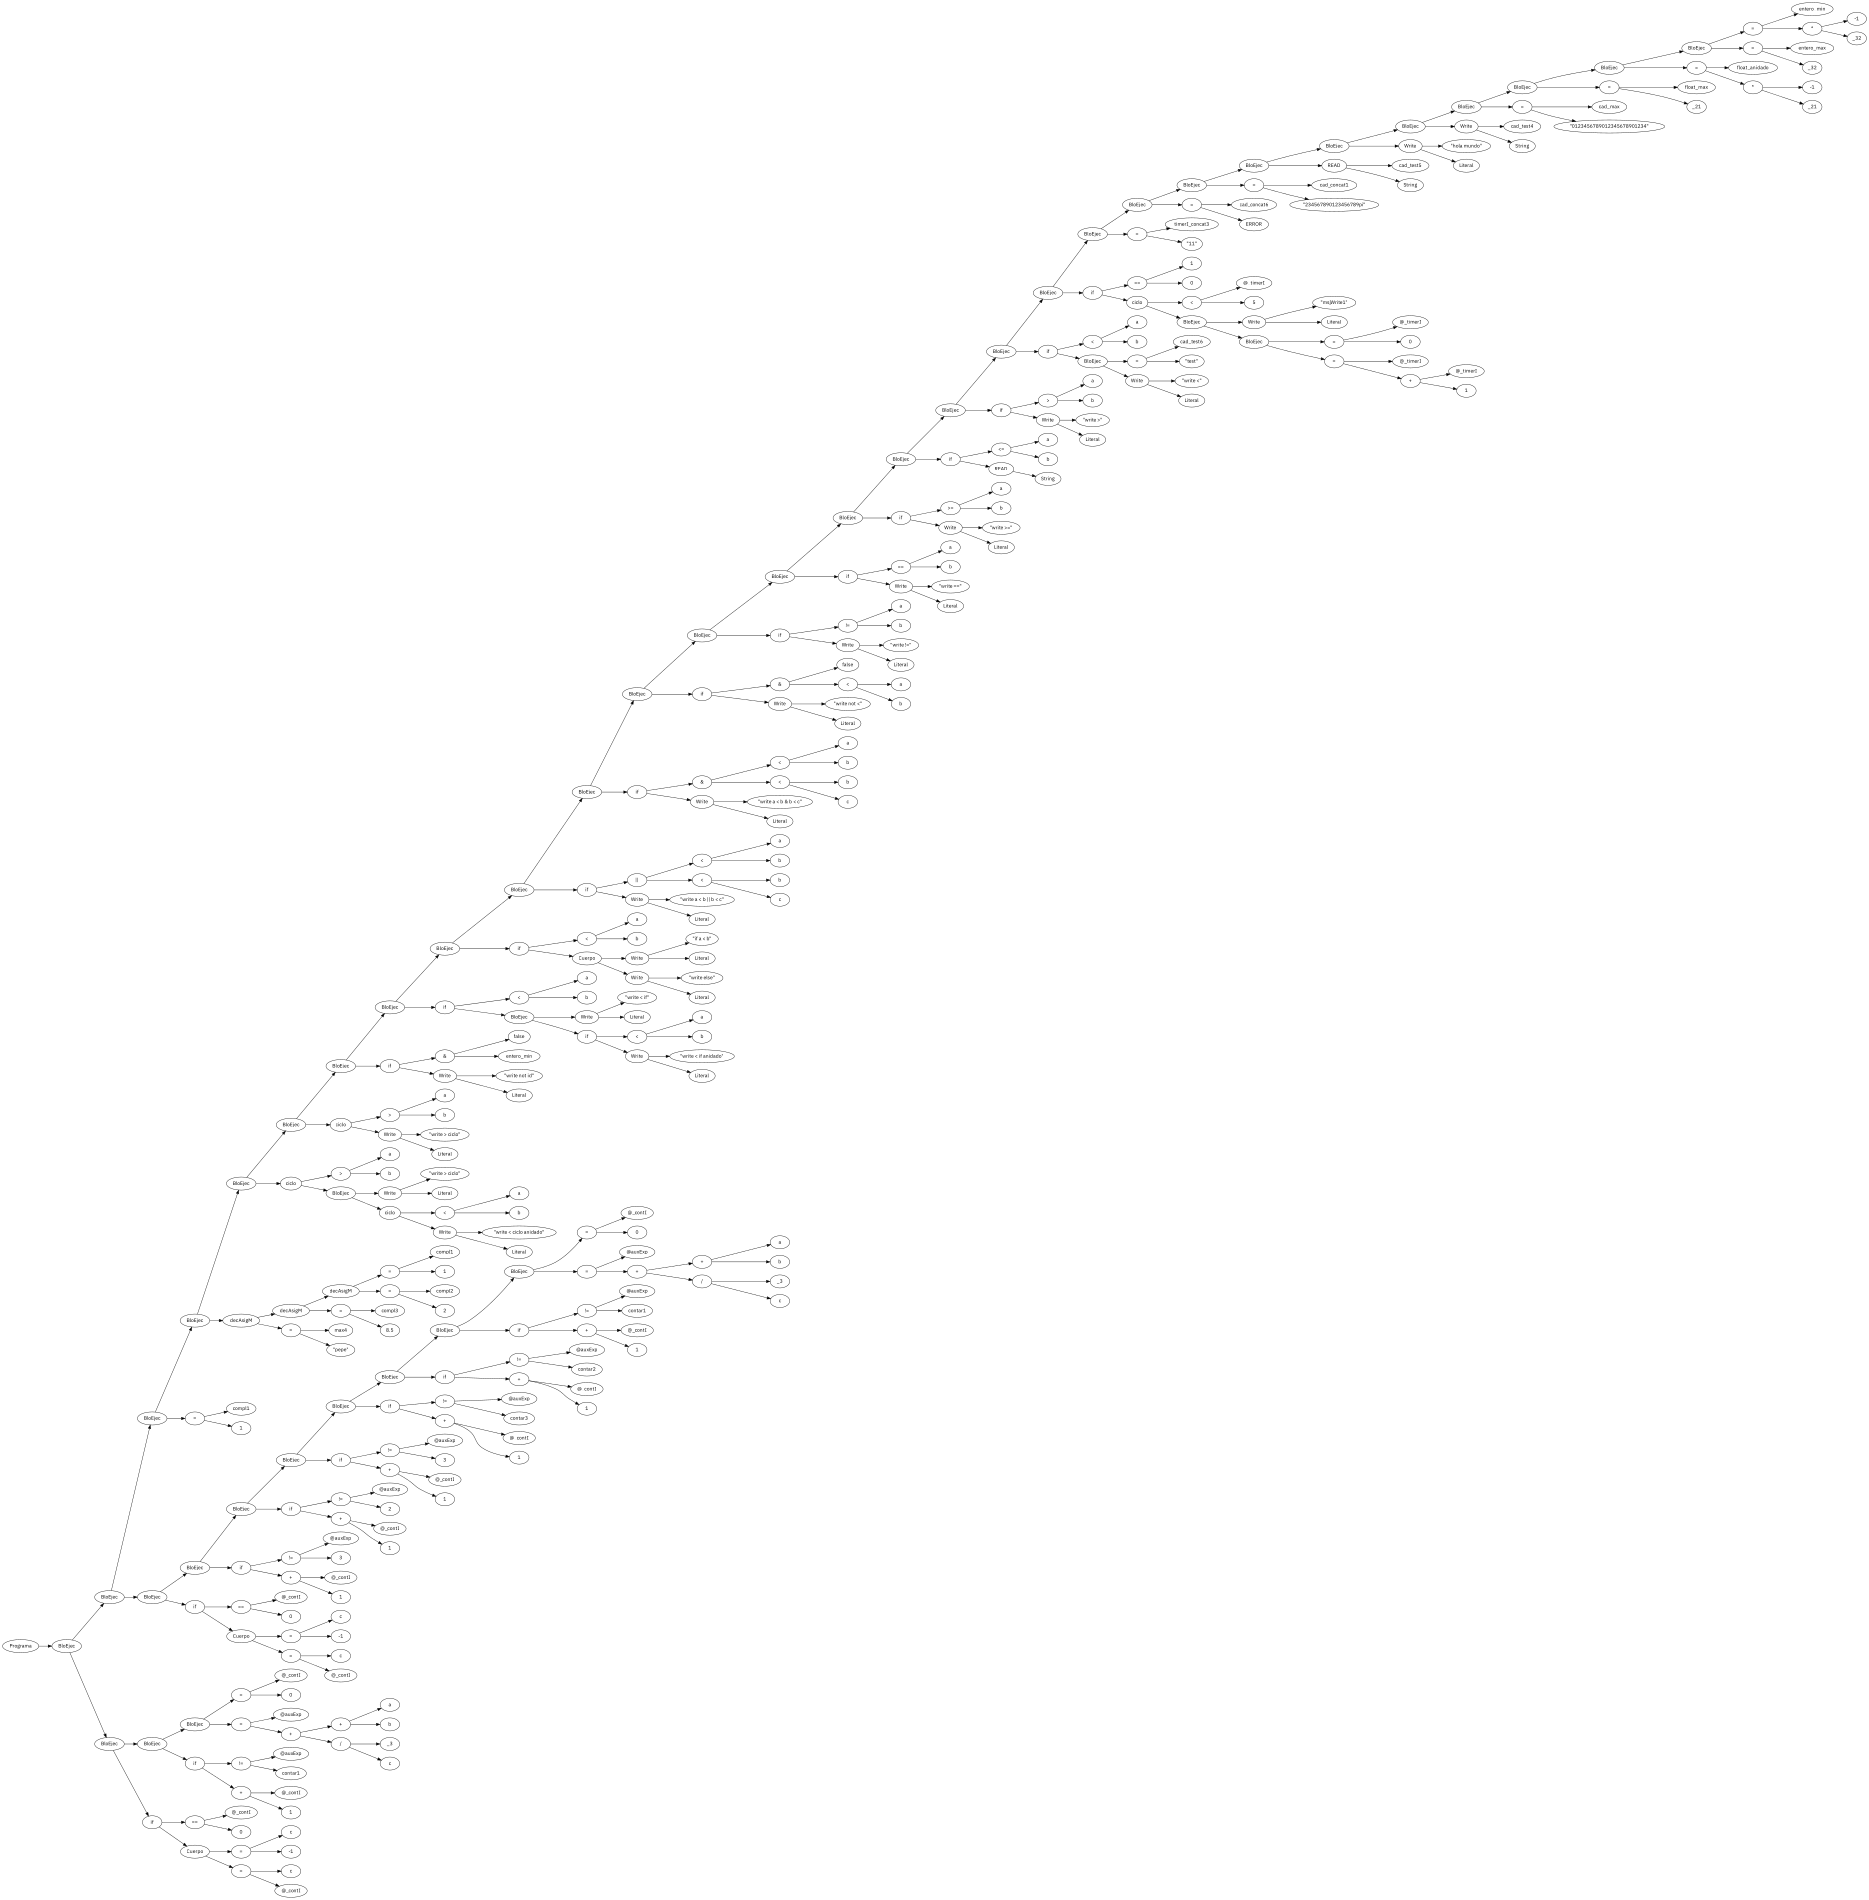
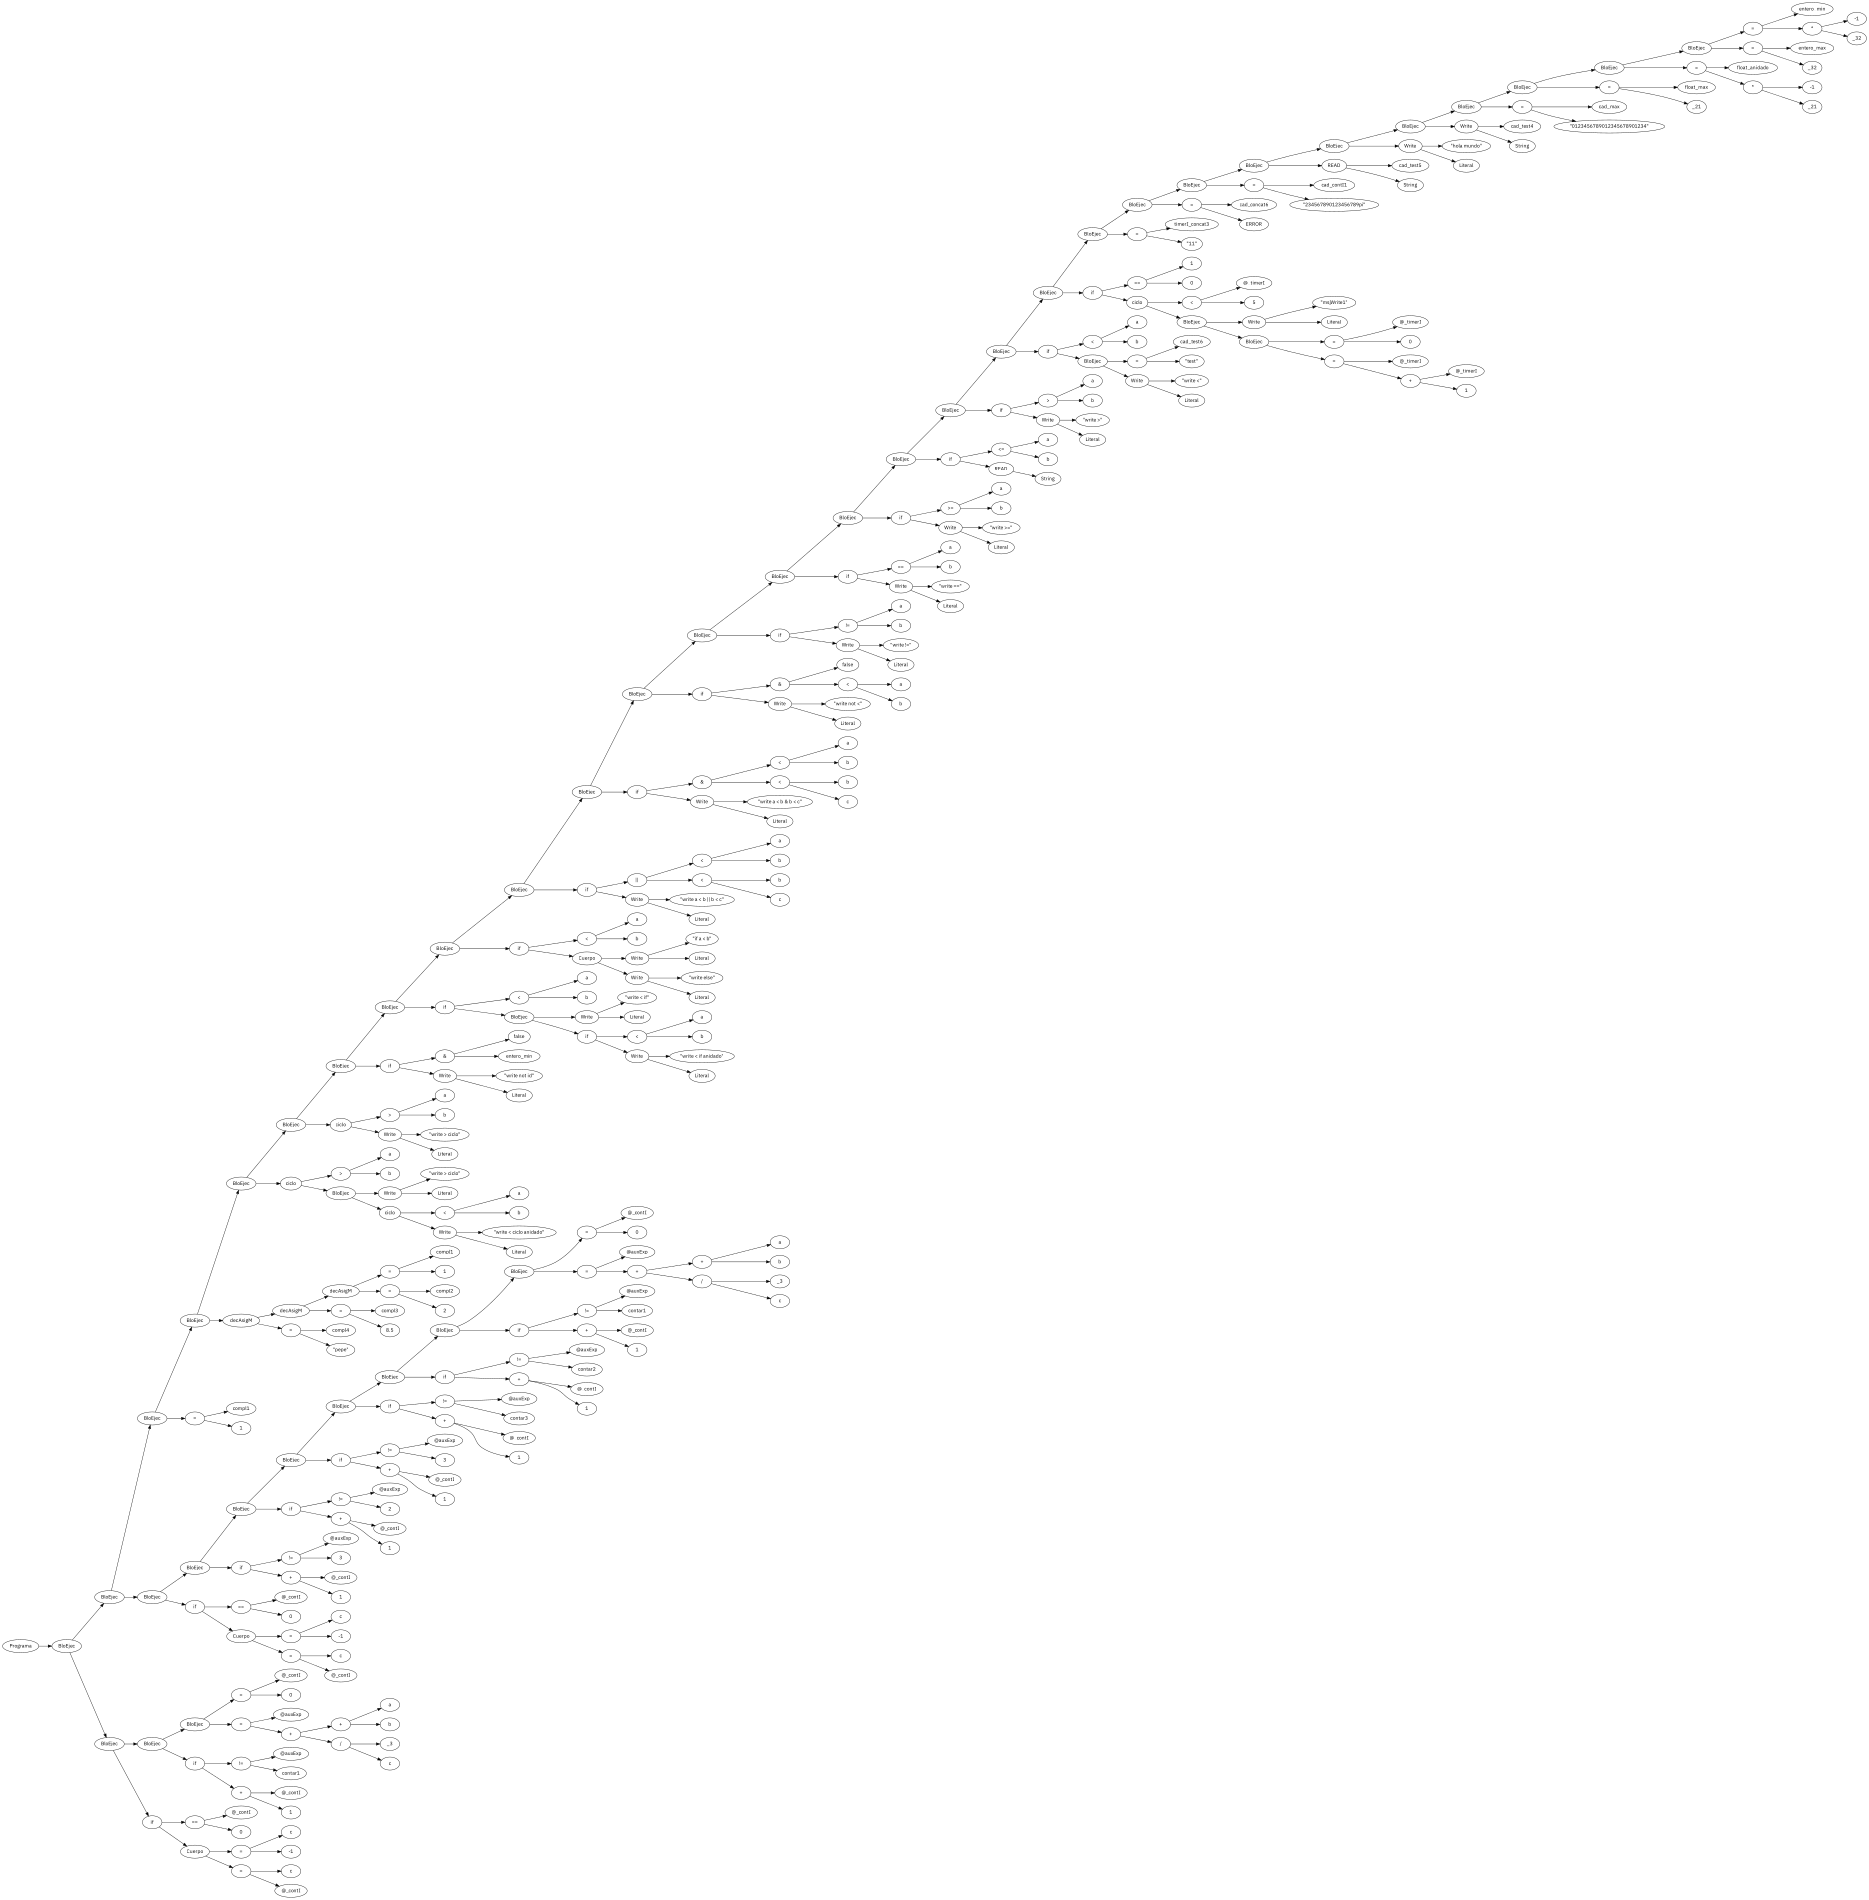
node "cad_concat1": label "cad_concat1" -> "cad_contI1"
node "max4": label "max4" -> "compl4"
